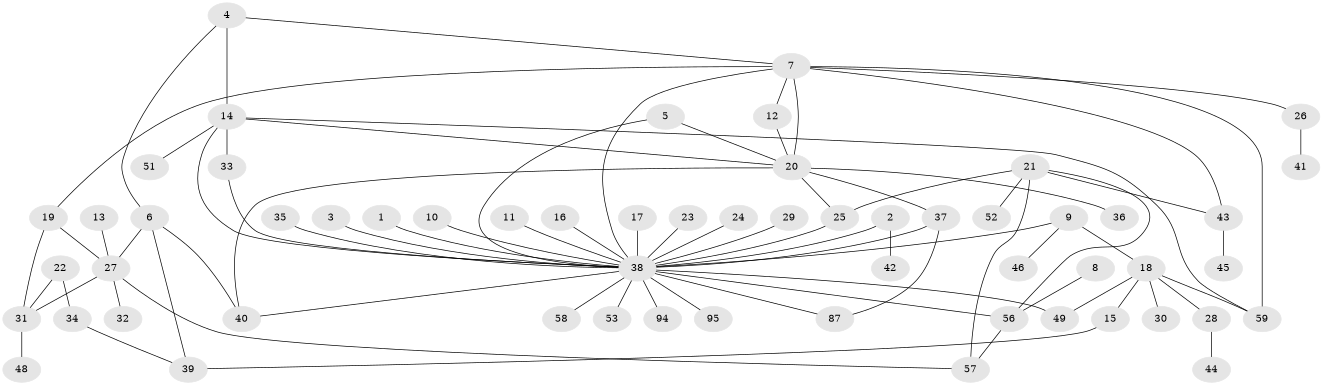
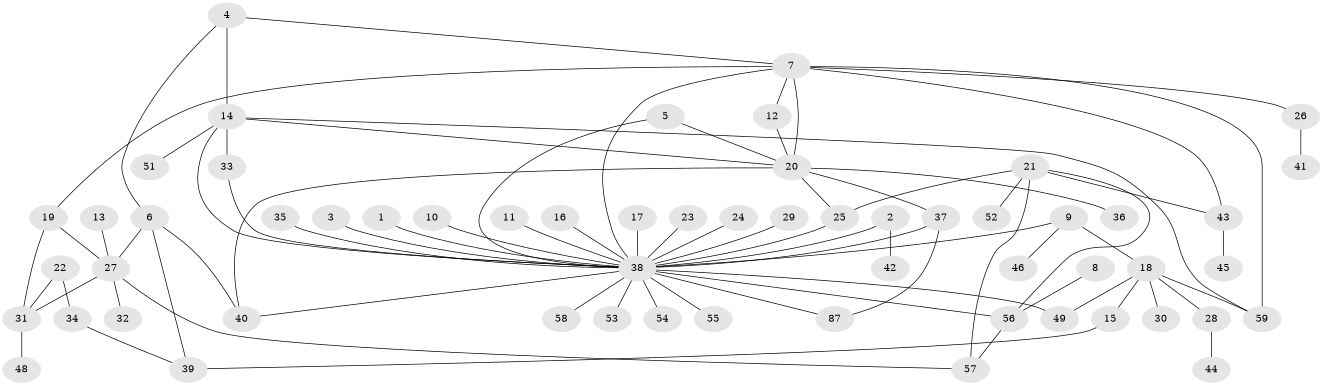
node "94": label "94" -> "54"
node "95": label "95" -> "55"
